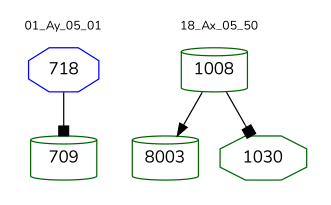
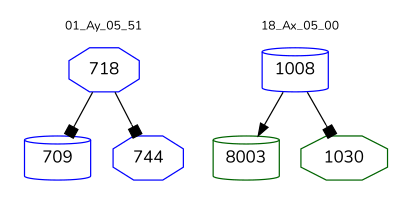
cluster "01_Ay_05_01": label "01_Ay_05_01" -> "01_Ay_05_51"
cluster "18_Ax_05_50": label "18_Ax_05_50" -> "18_Ax_05_00"
node "1008": color darkgreen -> blue
node "709": color darkgreen -> blue
node "744": added
